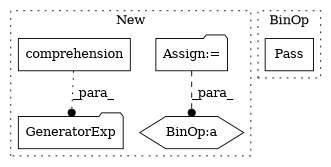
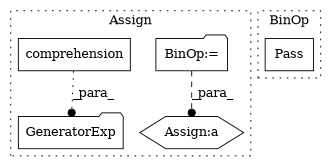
cluster "New": label "New" -> "Assign"
node "Assign:=": label "Assign:=" -> "BinOp:="
node "BinOp:a": label "BinOp:a" -> "Assign:a"
